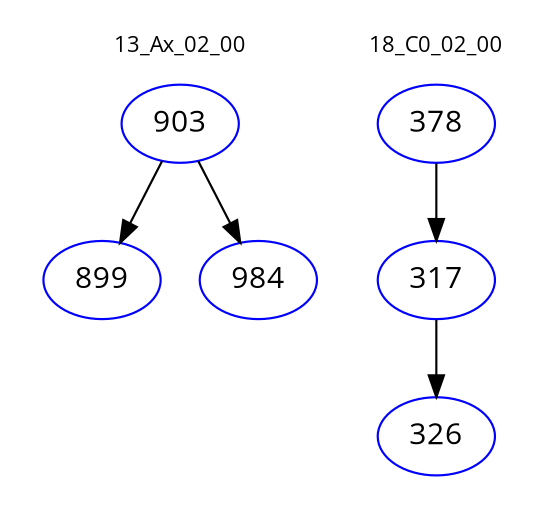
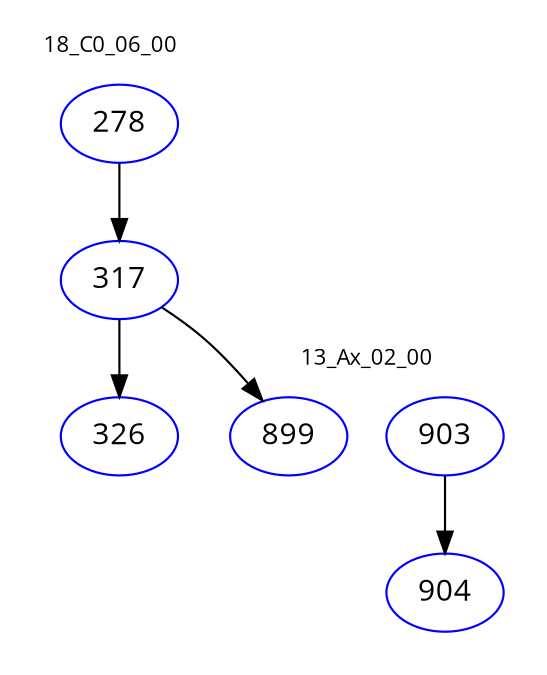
cluster "18_C0_02_00": label "18_C0_02_00" -> "18_C0_06_00"
node "378": label "378" -> "278"
edge "903" -> "899": now "317" -> "899"
node "984": label "984" -> "904"
